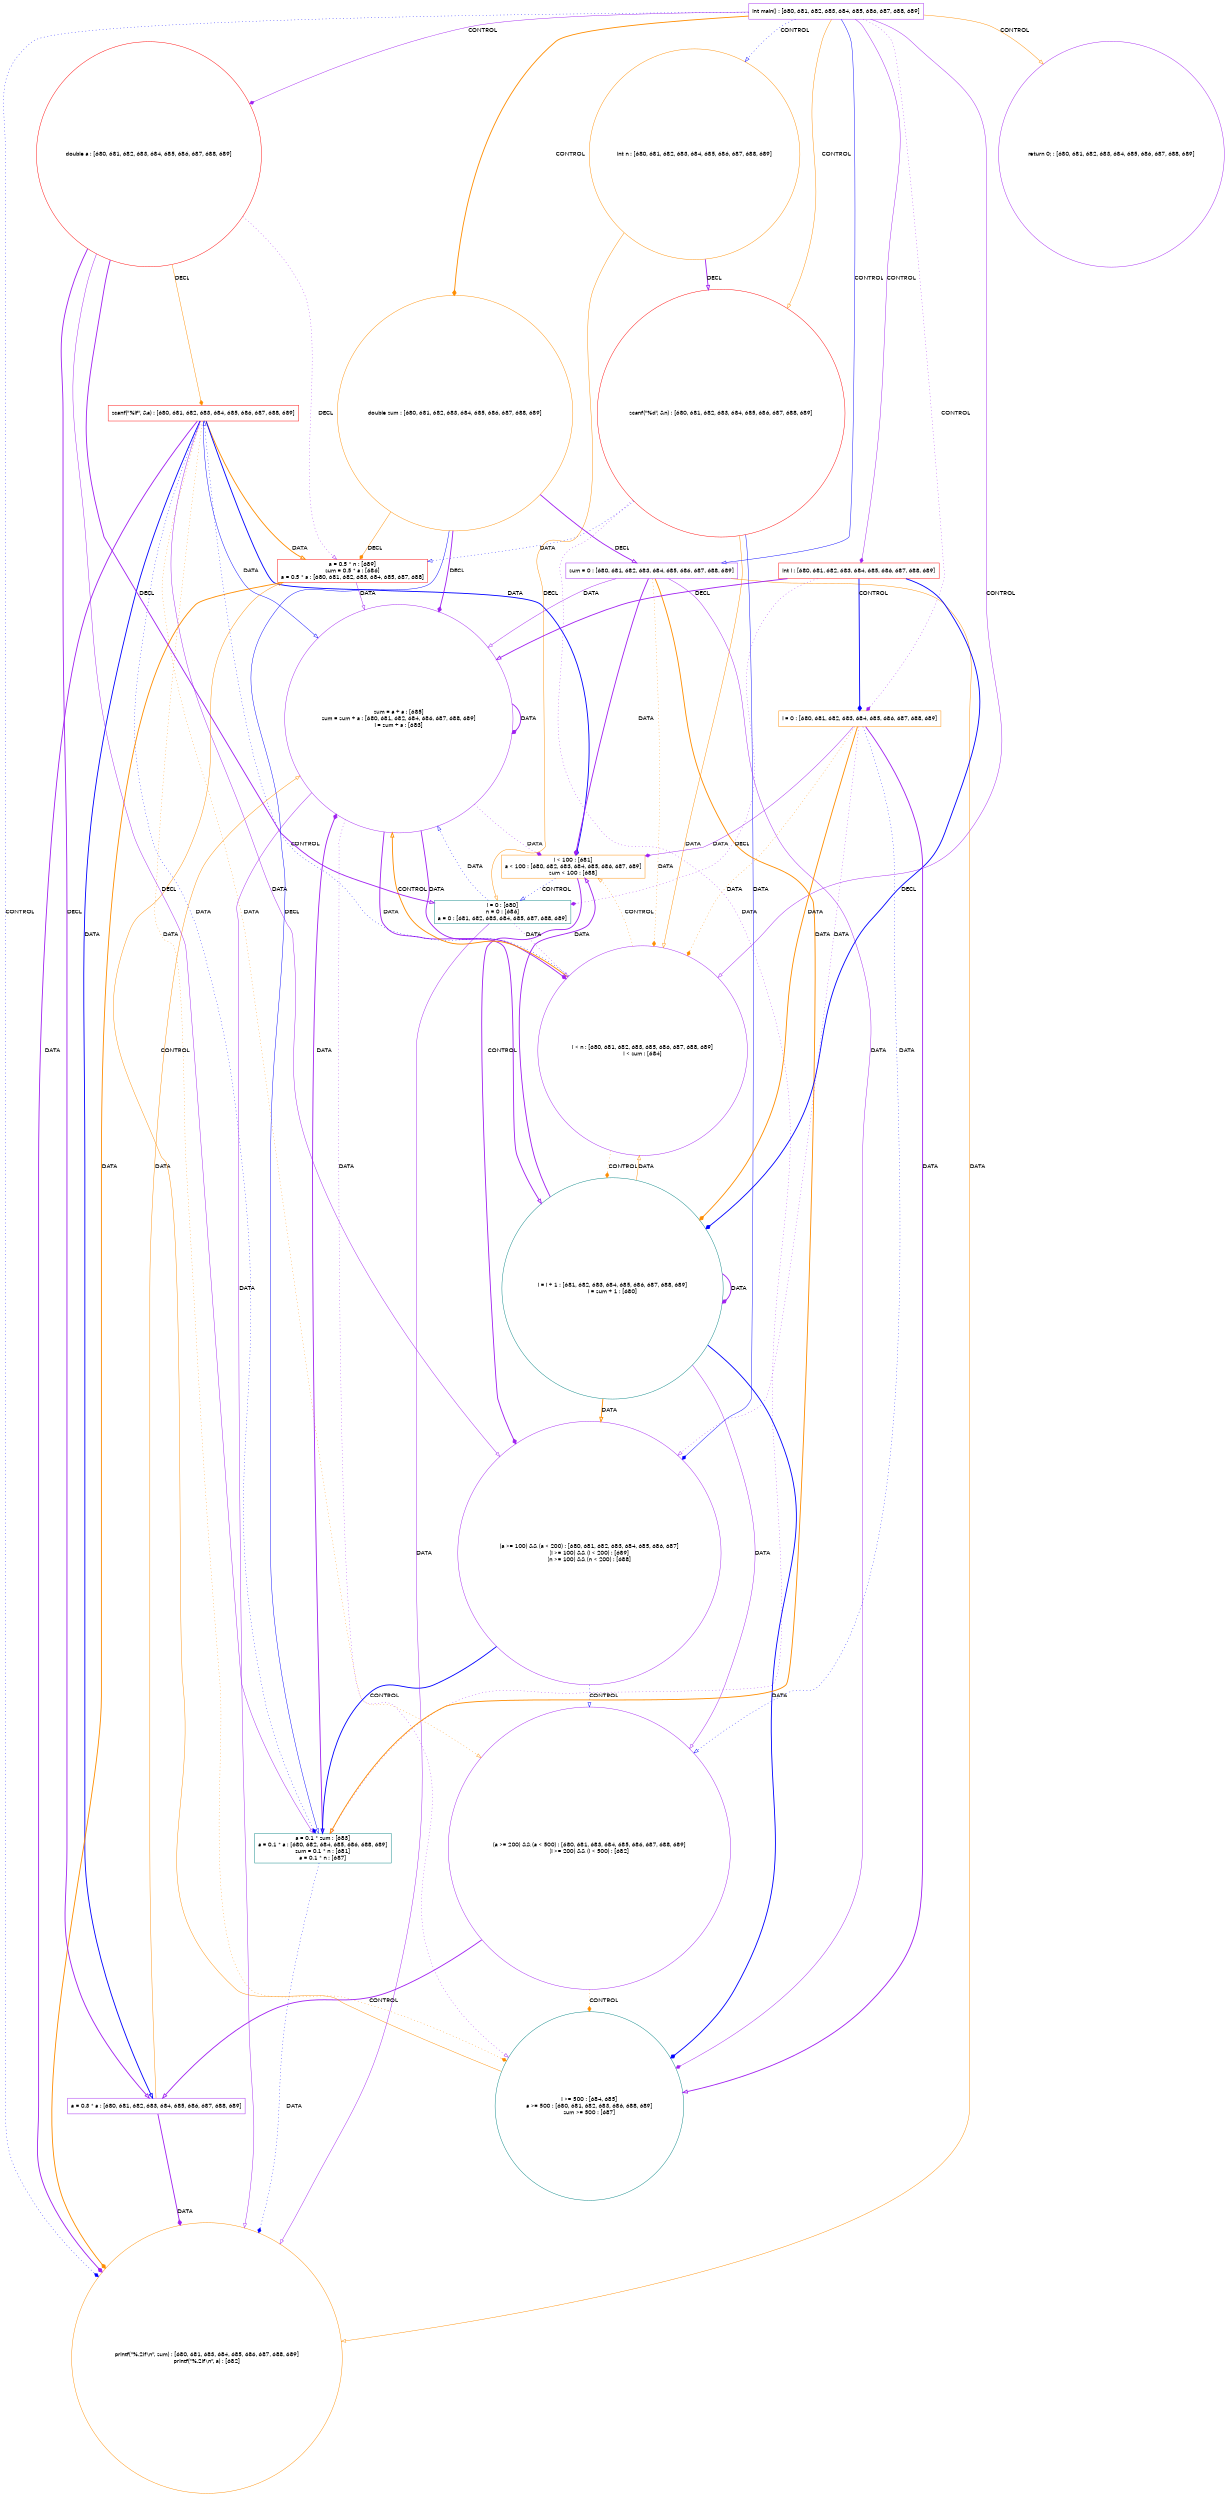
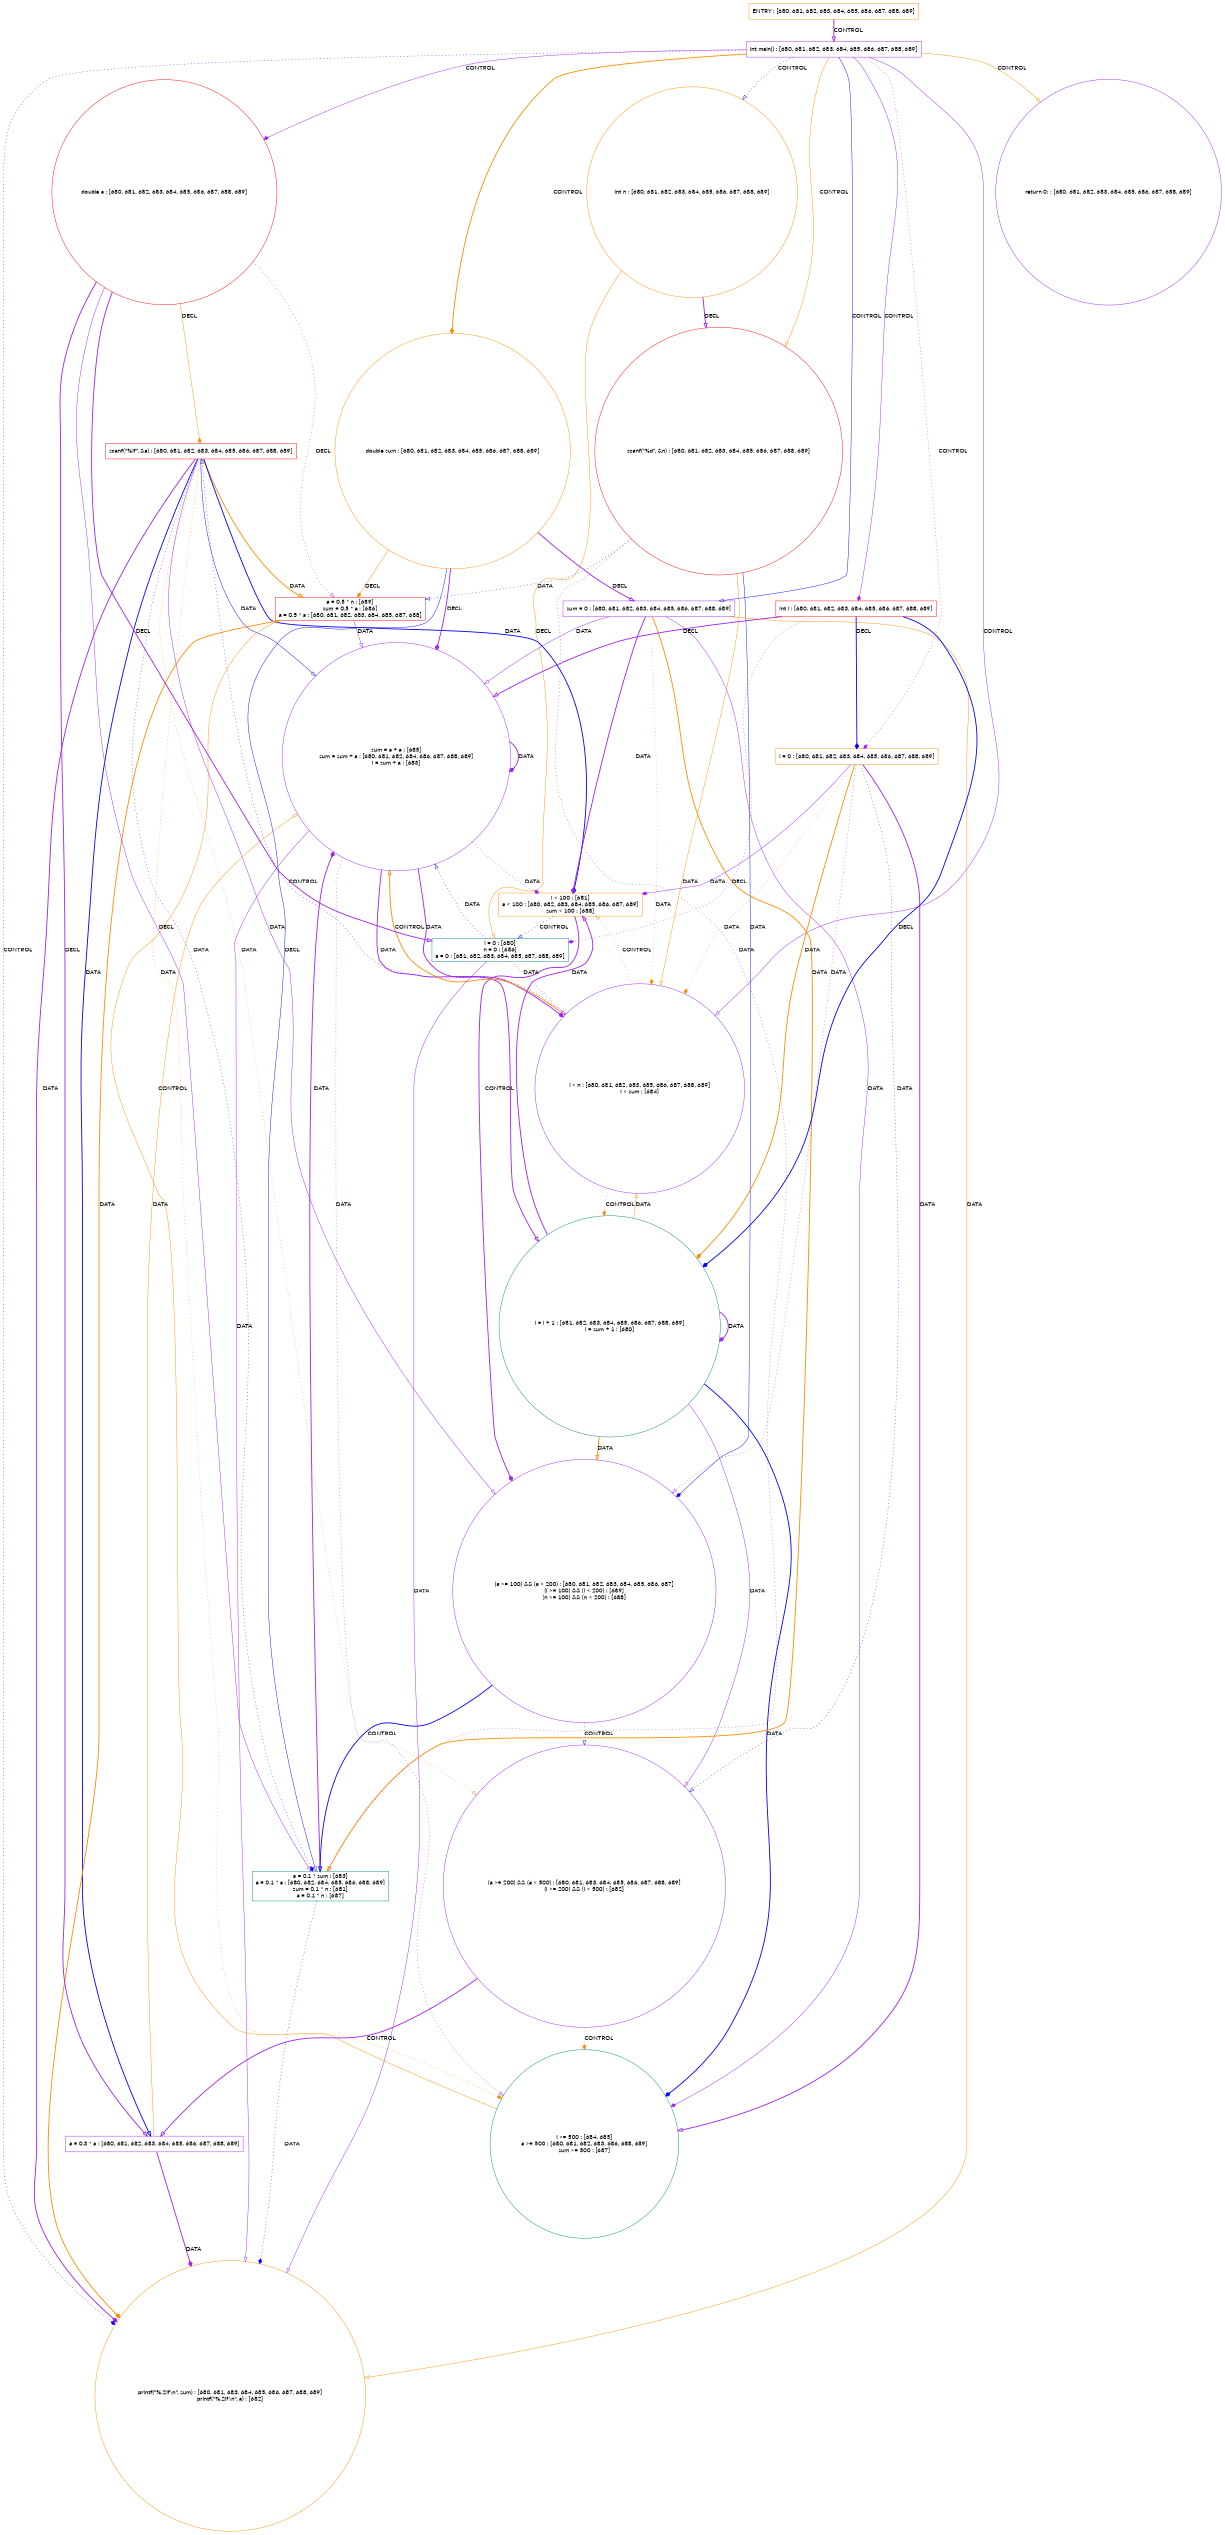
node "ENTRY : [680, 681, 682, 683, 684, 685, 686, 687, 688, 689]": added
edge "int i : [680, 681, 682, 683, 684, 685, 686, 687, 688, 689]" -> "i = 0 : [680, 681, 682, 683, 684, 685, 686, 687, 688, 689]": label "CONTROL" -> "DECL"
